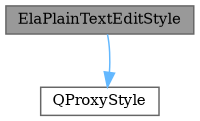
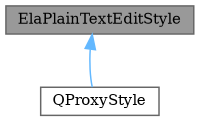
edge "ElaPlainTextEditStyle" -> "QProxyStyle": reversed
